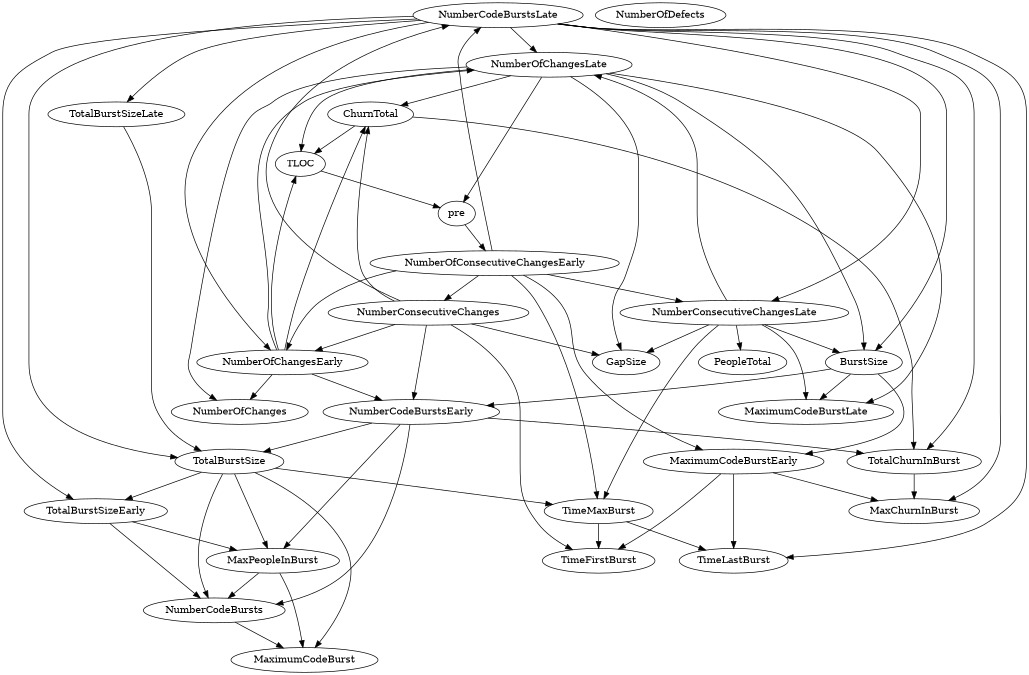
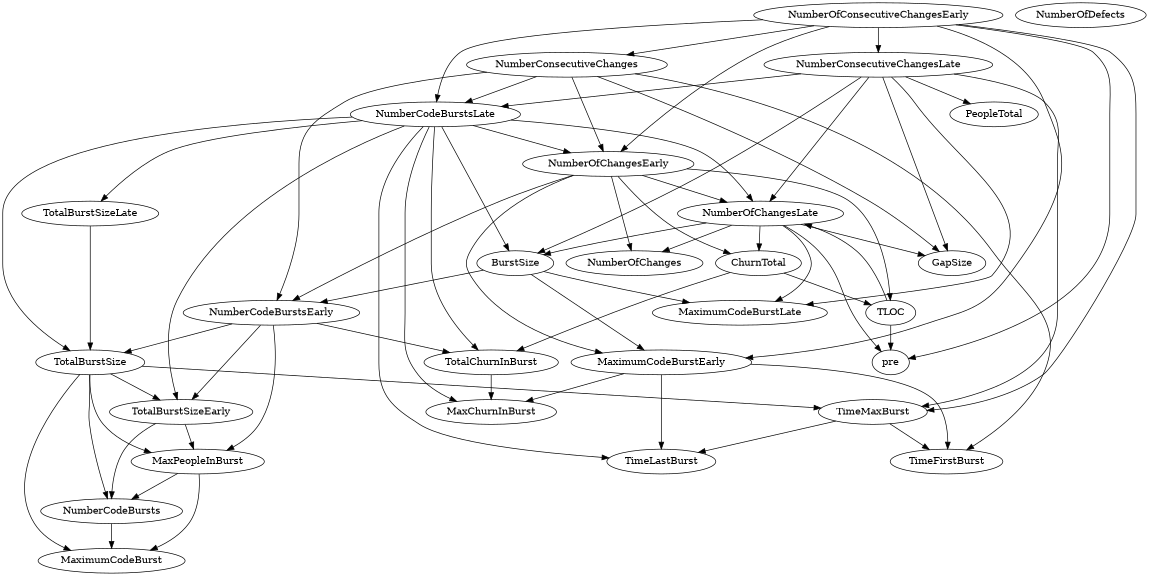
edge "NumberCodeBurstsLate" -> "NumberConsecutiveChangesLate": reversed
edge "NumberOfChangesLate" -> "TLOC": reversed
edge "NumberConsecutiveChanges" -> "ChurnTotal": removed
edge "pre" -> "NumberOfConsecutiveChangesEarly": reversed
edge "NumberOfChangesEarly" -> "MaximumCodeBurstEarly": added
edge "NumberCodeBurstsEarly" -> "NumberCodeBursts": now "NumberCodeBurstsEarly" -> "TotalBurstSizeEarly"
